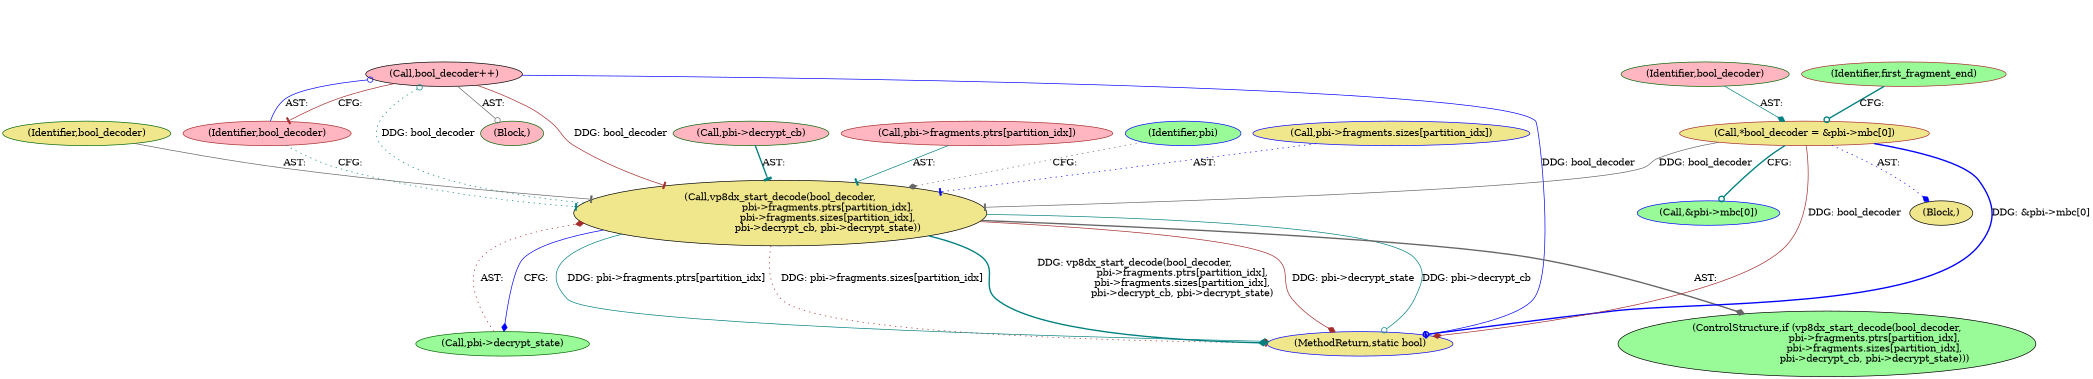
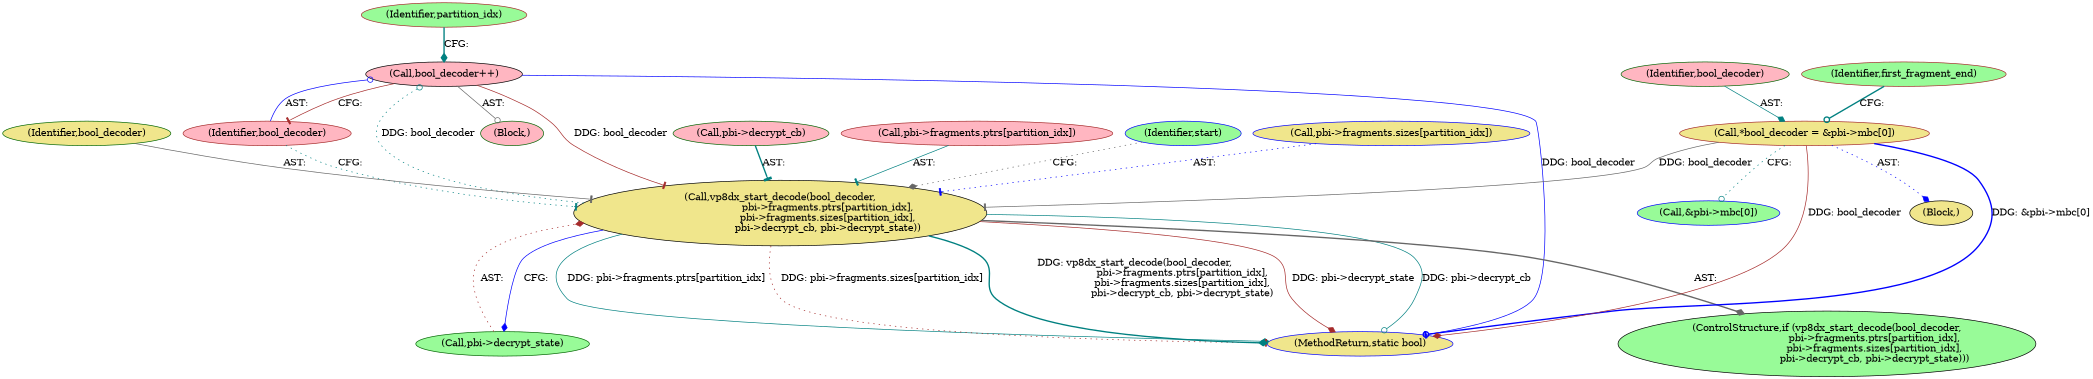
node "(Identifier,partition_idx)": added
node "(Identifier,pbi)": label "(Identifier,pbi)" -> "(Identifier,start)"
edge "(Call,*bool_decoder = &pbi->mbc[0])" -> "(Call,&pbi->mbc[0])": style bold -> dotted
